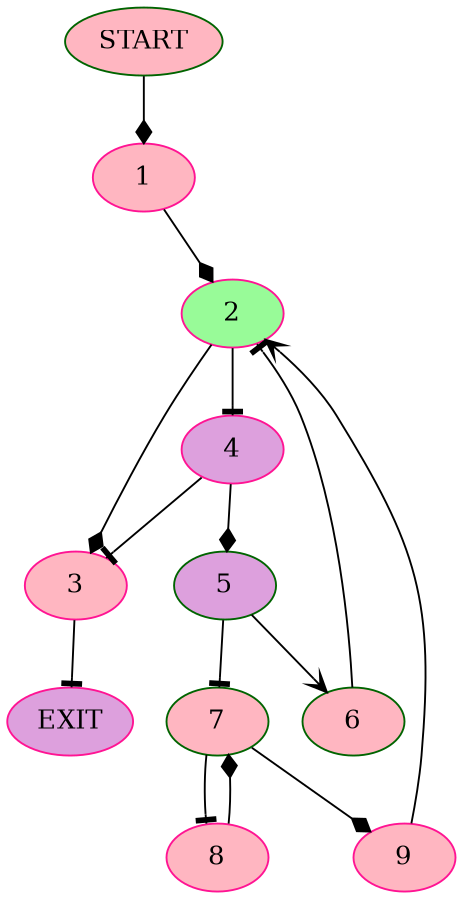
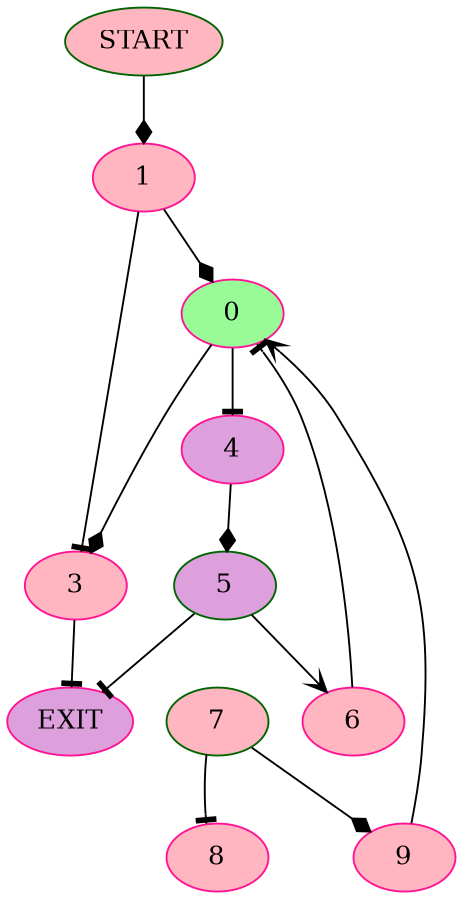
node "2": label "2" -> "0"
edge "4" -> "3": now "1" -> "3"
edge "5" -> "7": now "5" -> "EXIT"
node "6": color darkgreen -> deeppink
edge "8" -> "7": removed
